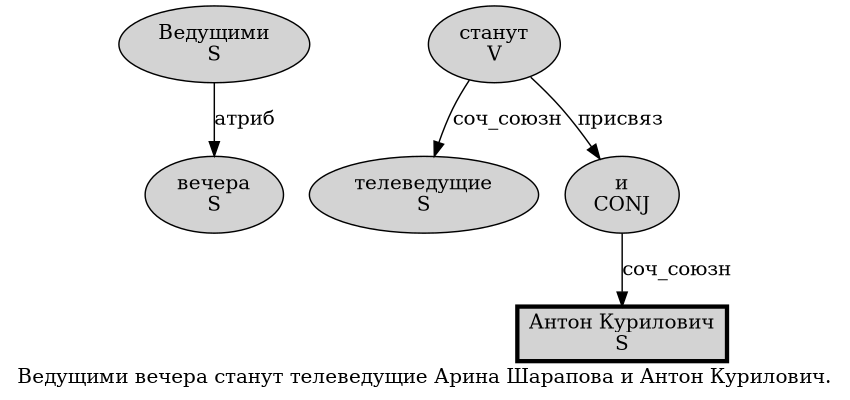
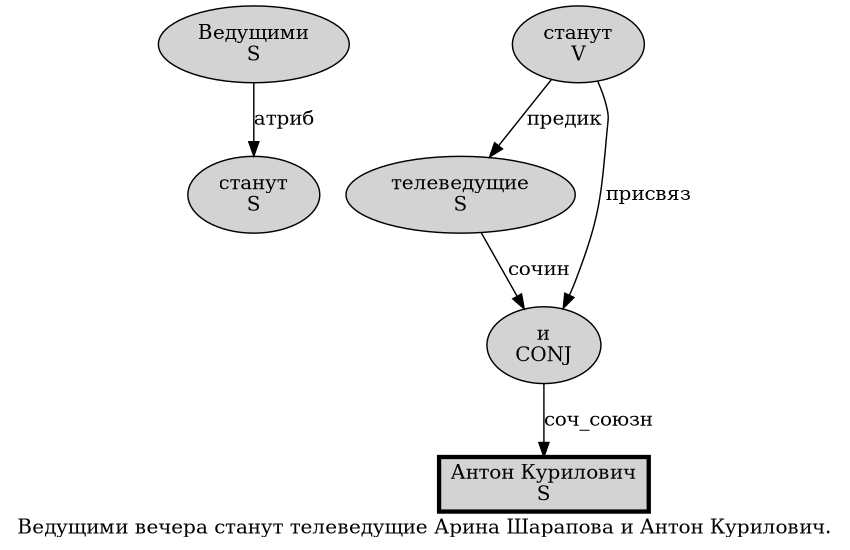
edge "станут V" -> "телеведущие S": label "соч_союзн" -> "предик"
node "вечера S": label "вечера S" -> "станут S"
edge "телеведущие S" -> "и CONJ": added, label "сочин"
